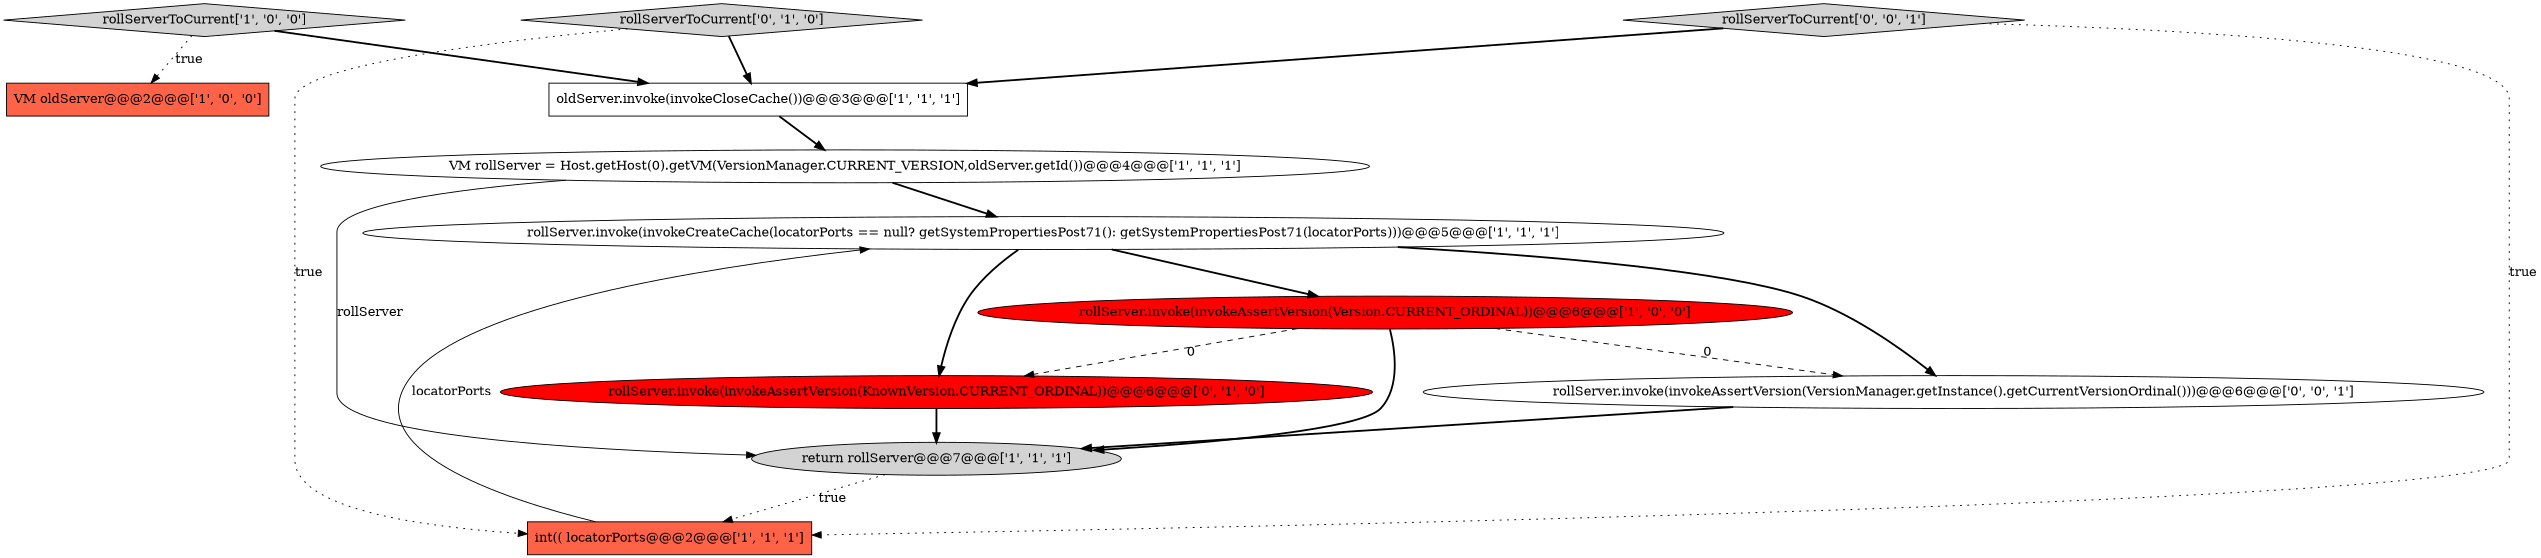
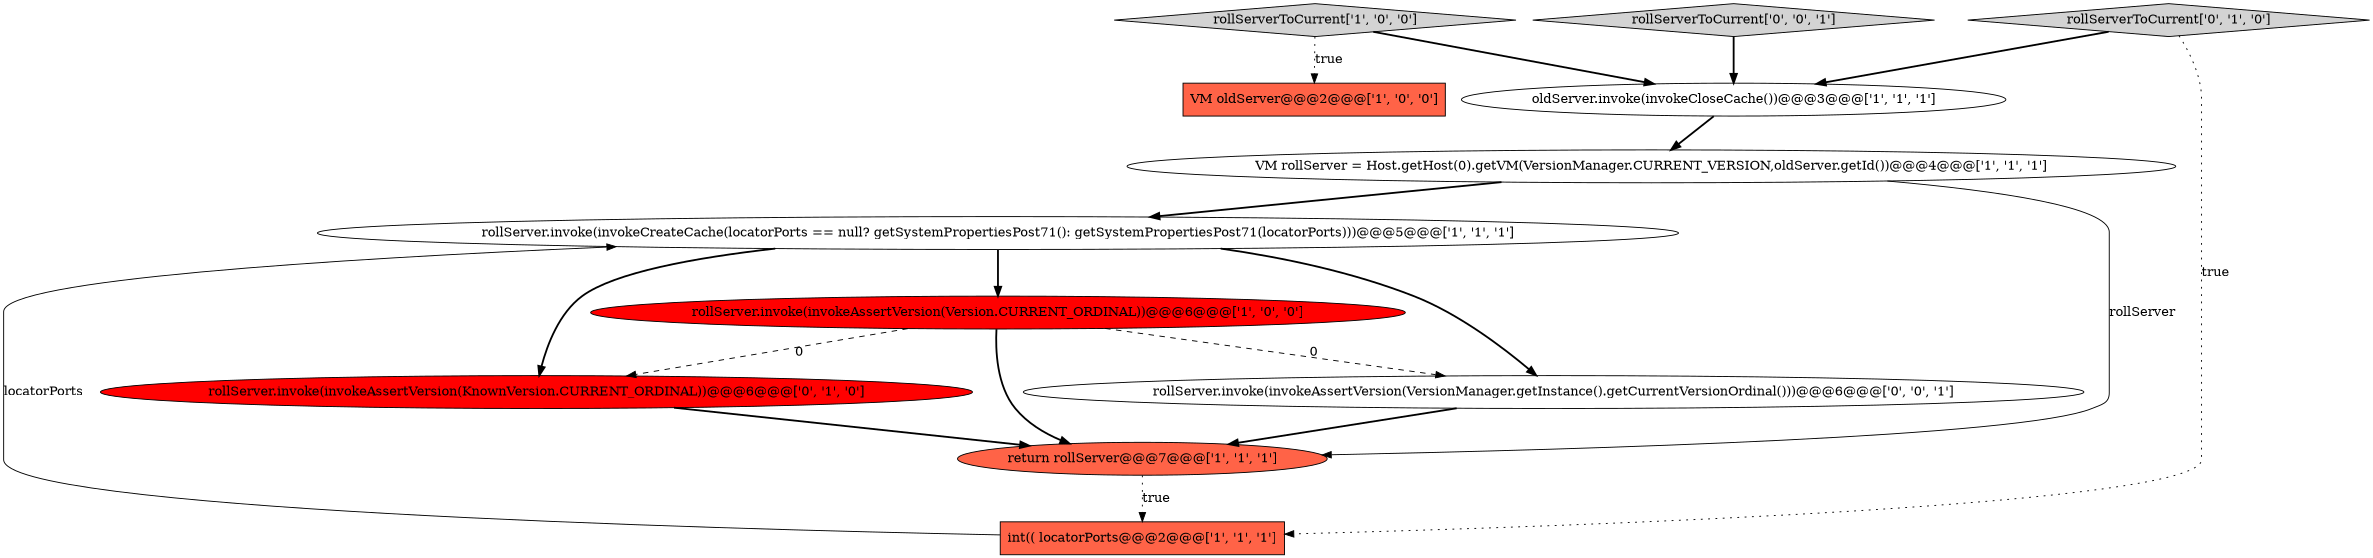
node "oldServer.invoke(invokeCloseCache())@@@3@@@['1', '1', '1']": shape box -> ellipse
node "return rollServer@@@7@@@['1', '1', '1']": fillcolor lightgray -> tomato
edge "rollServerToCurrent['0', '0', '1']" -> "int(( locatorPorts@@@2@@@['1', '1', '1']": removed, label "true"
